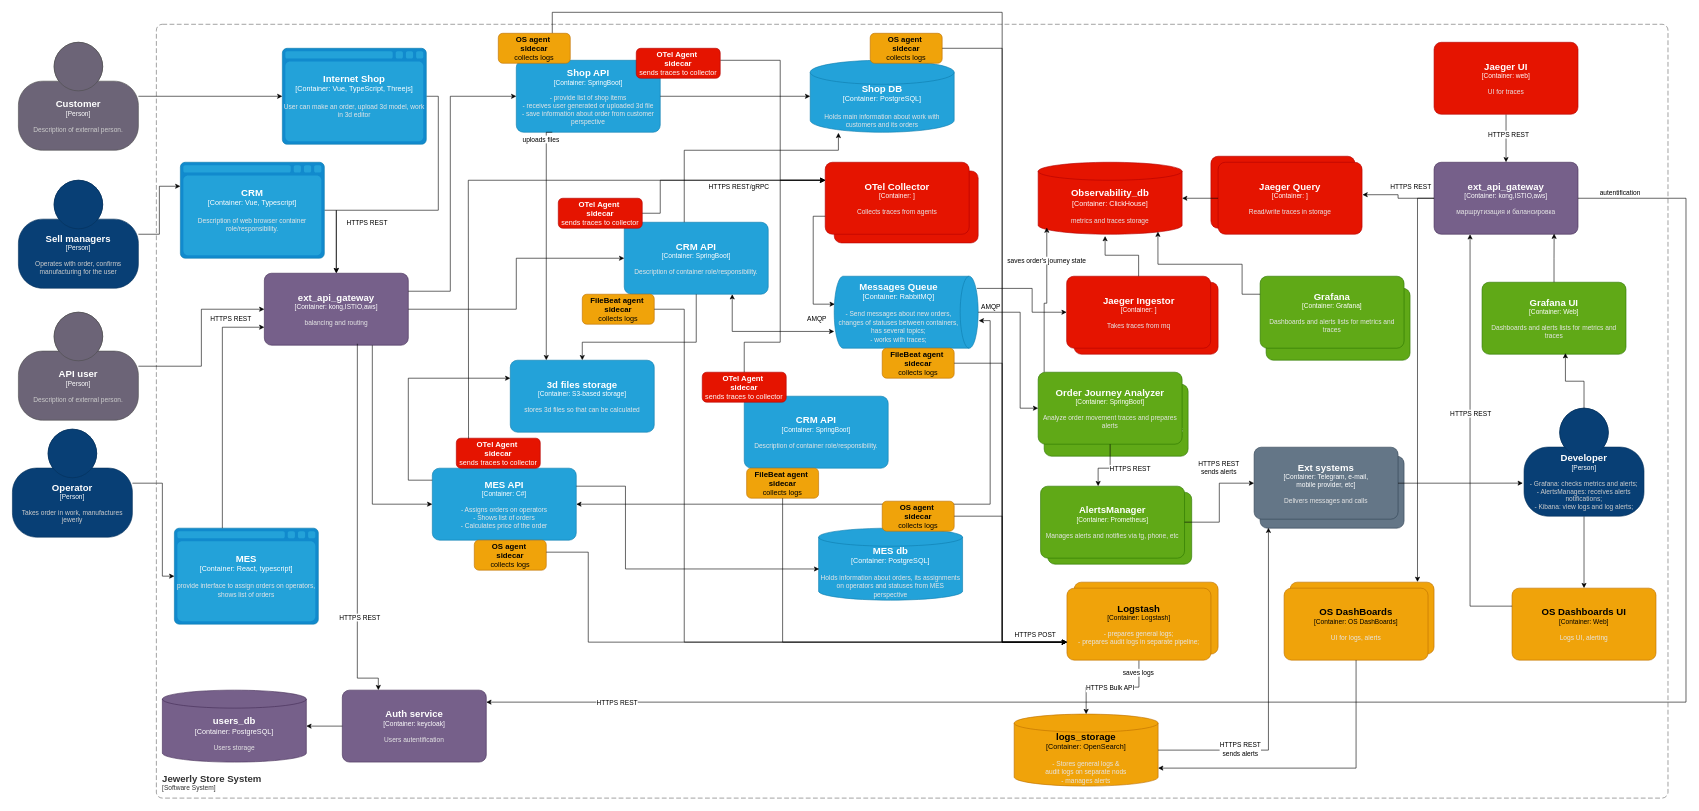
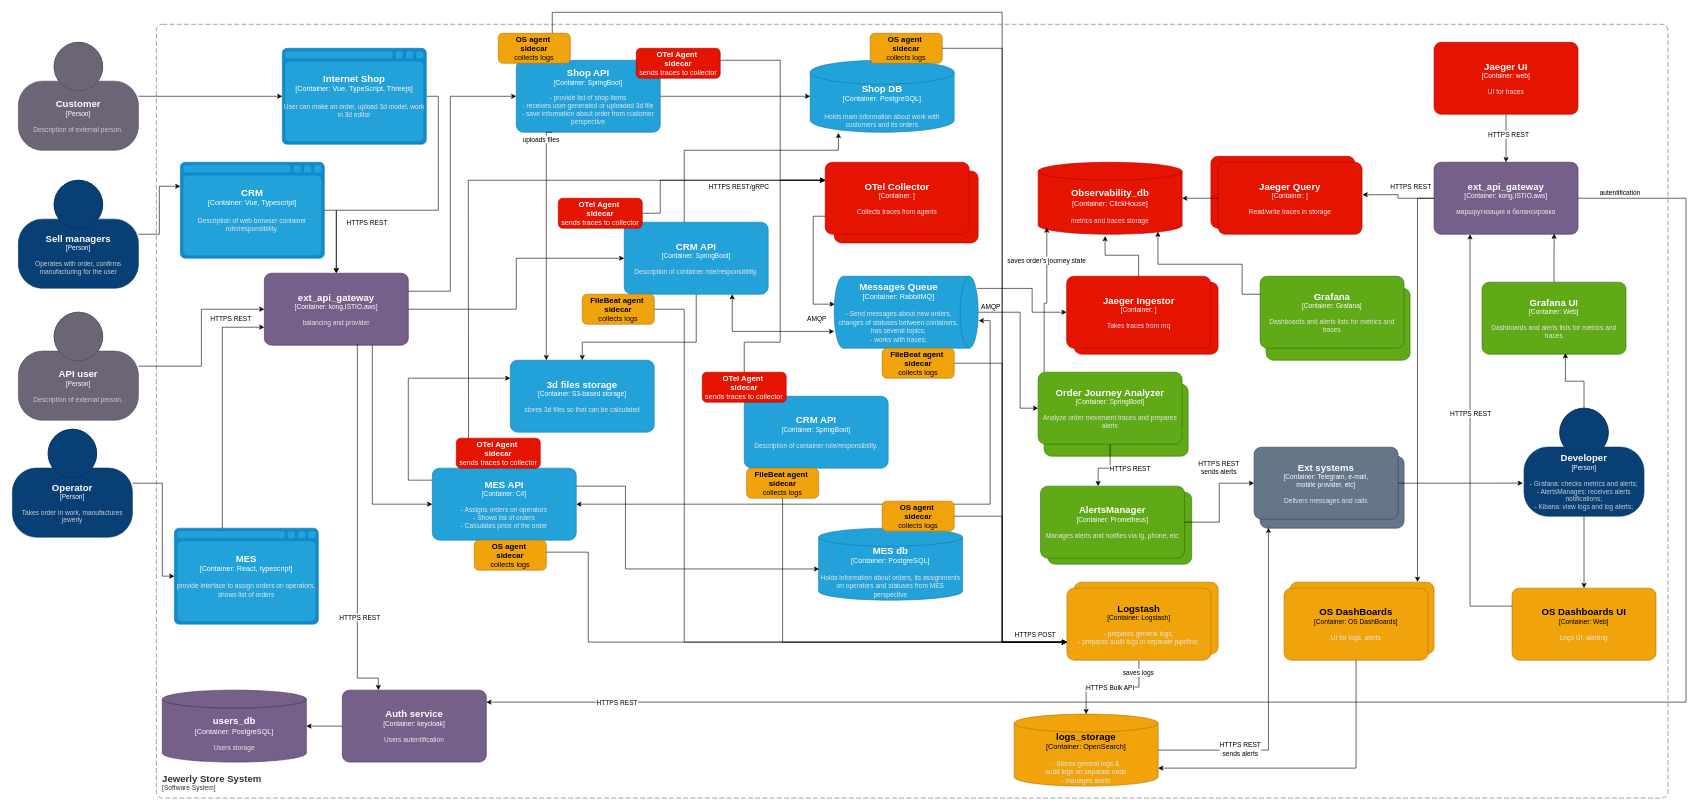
node "ext_api_gateway [Container: kong,ISTIO,aws] balancing and routing": label "ext_api_gateway [Container: kong,ISTIO,aws] balancing and routing" -> "ext_api_gateway [Container: kong,ISTIO,aws] balancing and provider"
